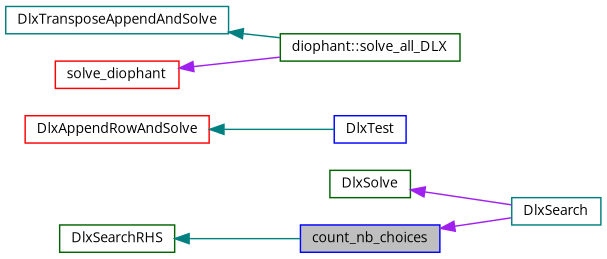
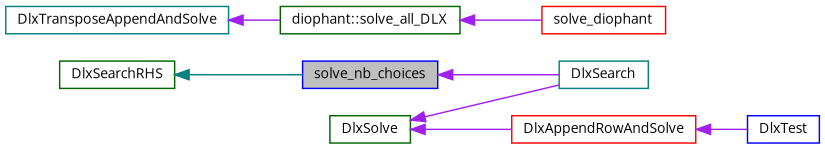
edge "diophant::solve_all_DLX" -> "DlxTransposeAppendAndSolve": color teal -> purple
edge "diophant::solve_all_DLX" -> "solve_diophant": reversed
edge "DlxTest" -> "DlxAppendRowAndSolve": color teal -> purple
edge "DlxAppendRowAndSolve" -> "DlxSolve": added
node "count_nb_choices": label "count_nb_choices" -> "solve_nb_choices"
